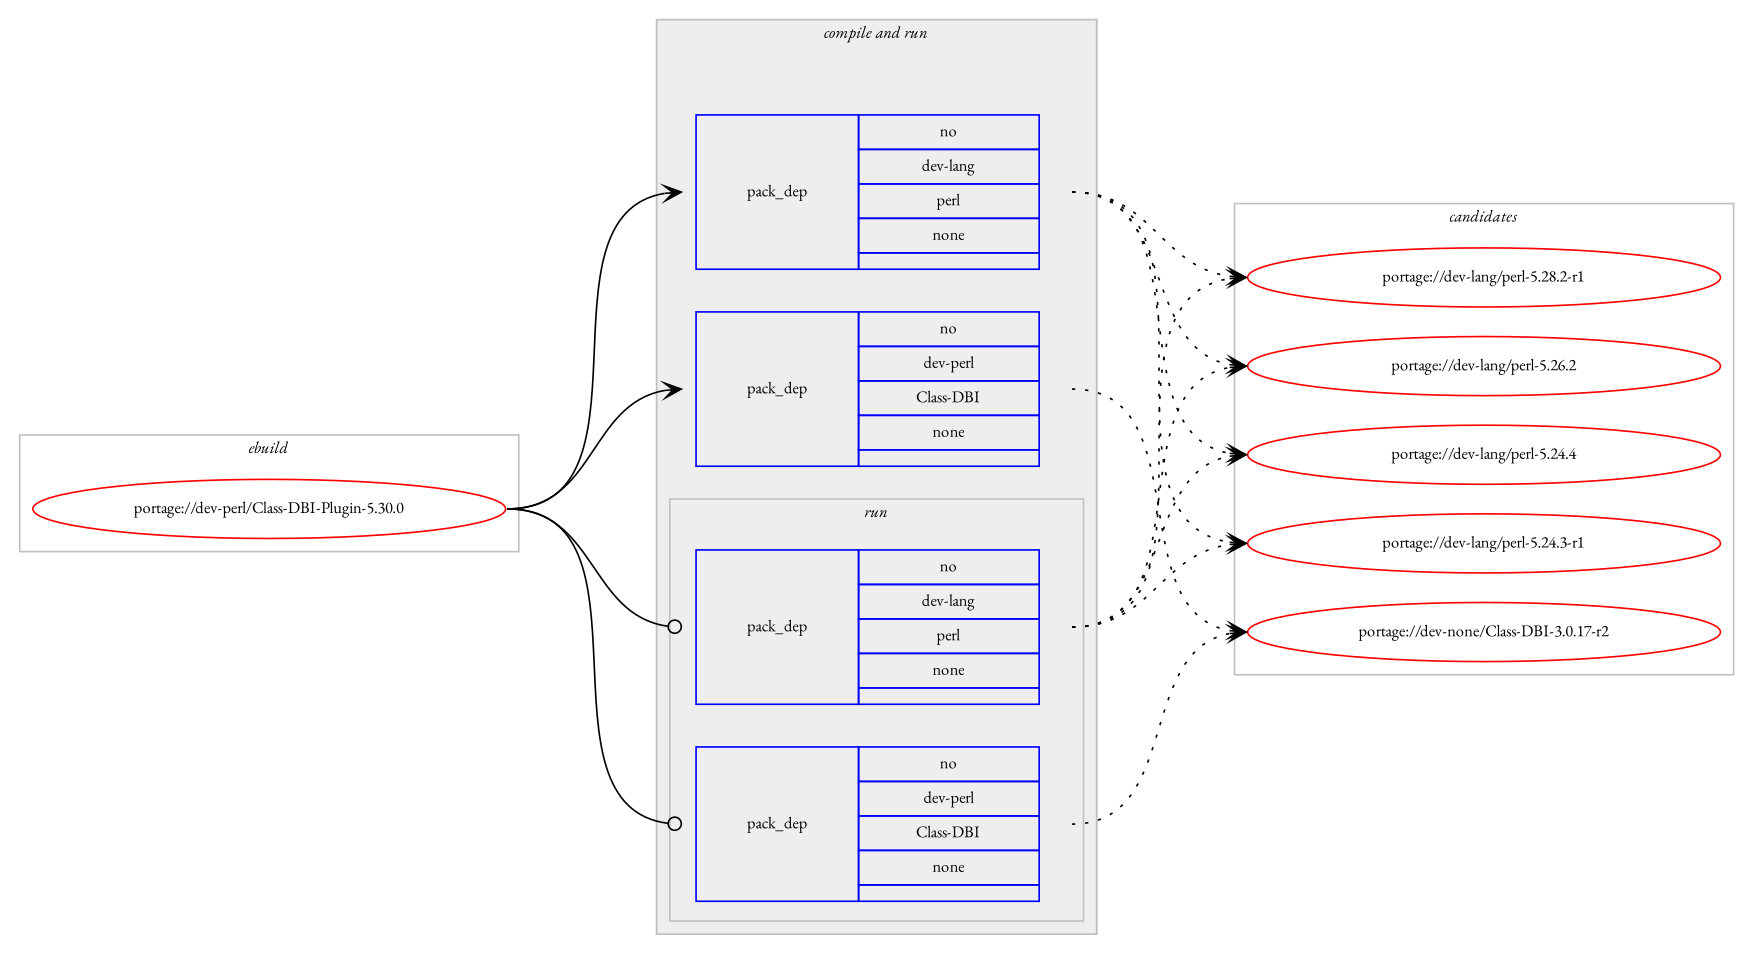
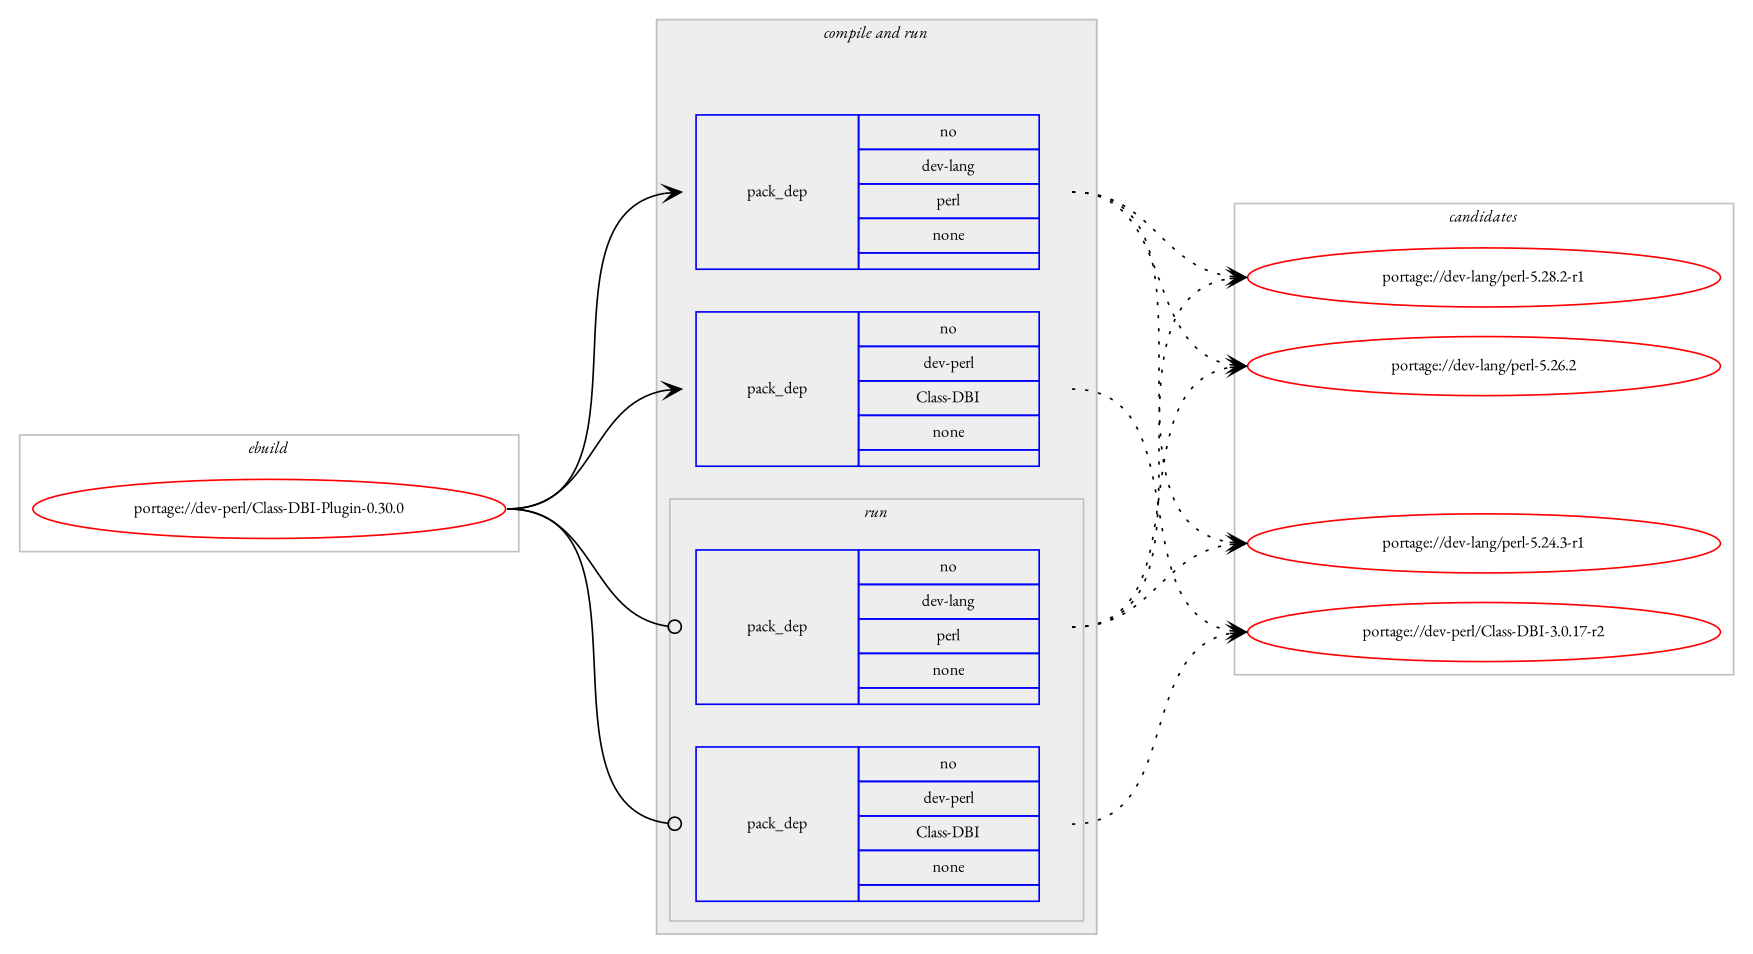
node "portage://dev-lang/perl-5.24.4": removed
node "portage://dev-perl/Class-DBI-Plugin-5.30.0": label "portage://dev-perl/Class-DBI-Plugin-5.30.0" -> "portage://dev-perl/Class-DBI-Plugin-0.30.0"
node "portage://dev-none/Class-DBI-3.0.17-r2": label "portage://dev-none/Class-DBI-3.0.17-r2" -> "portage://dev-perl/Class-DBI-3.0.17-r2"
